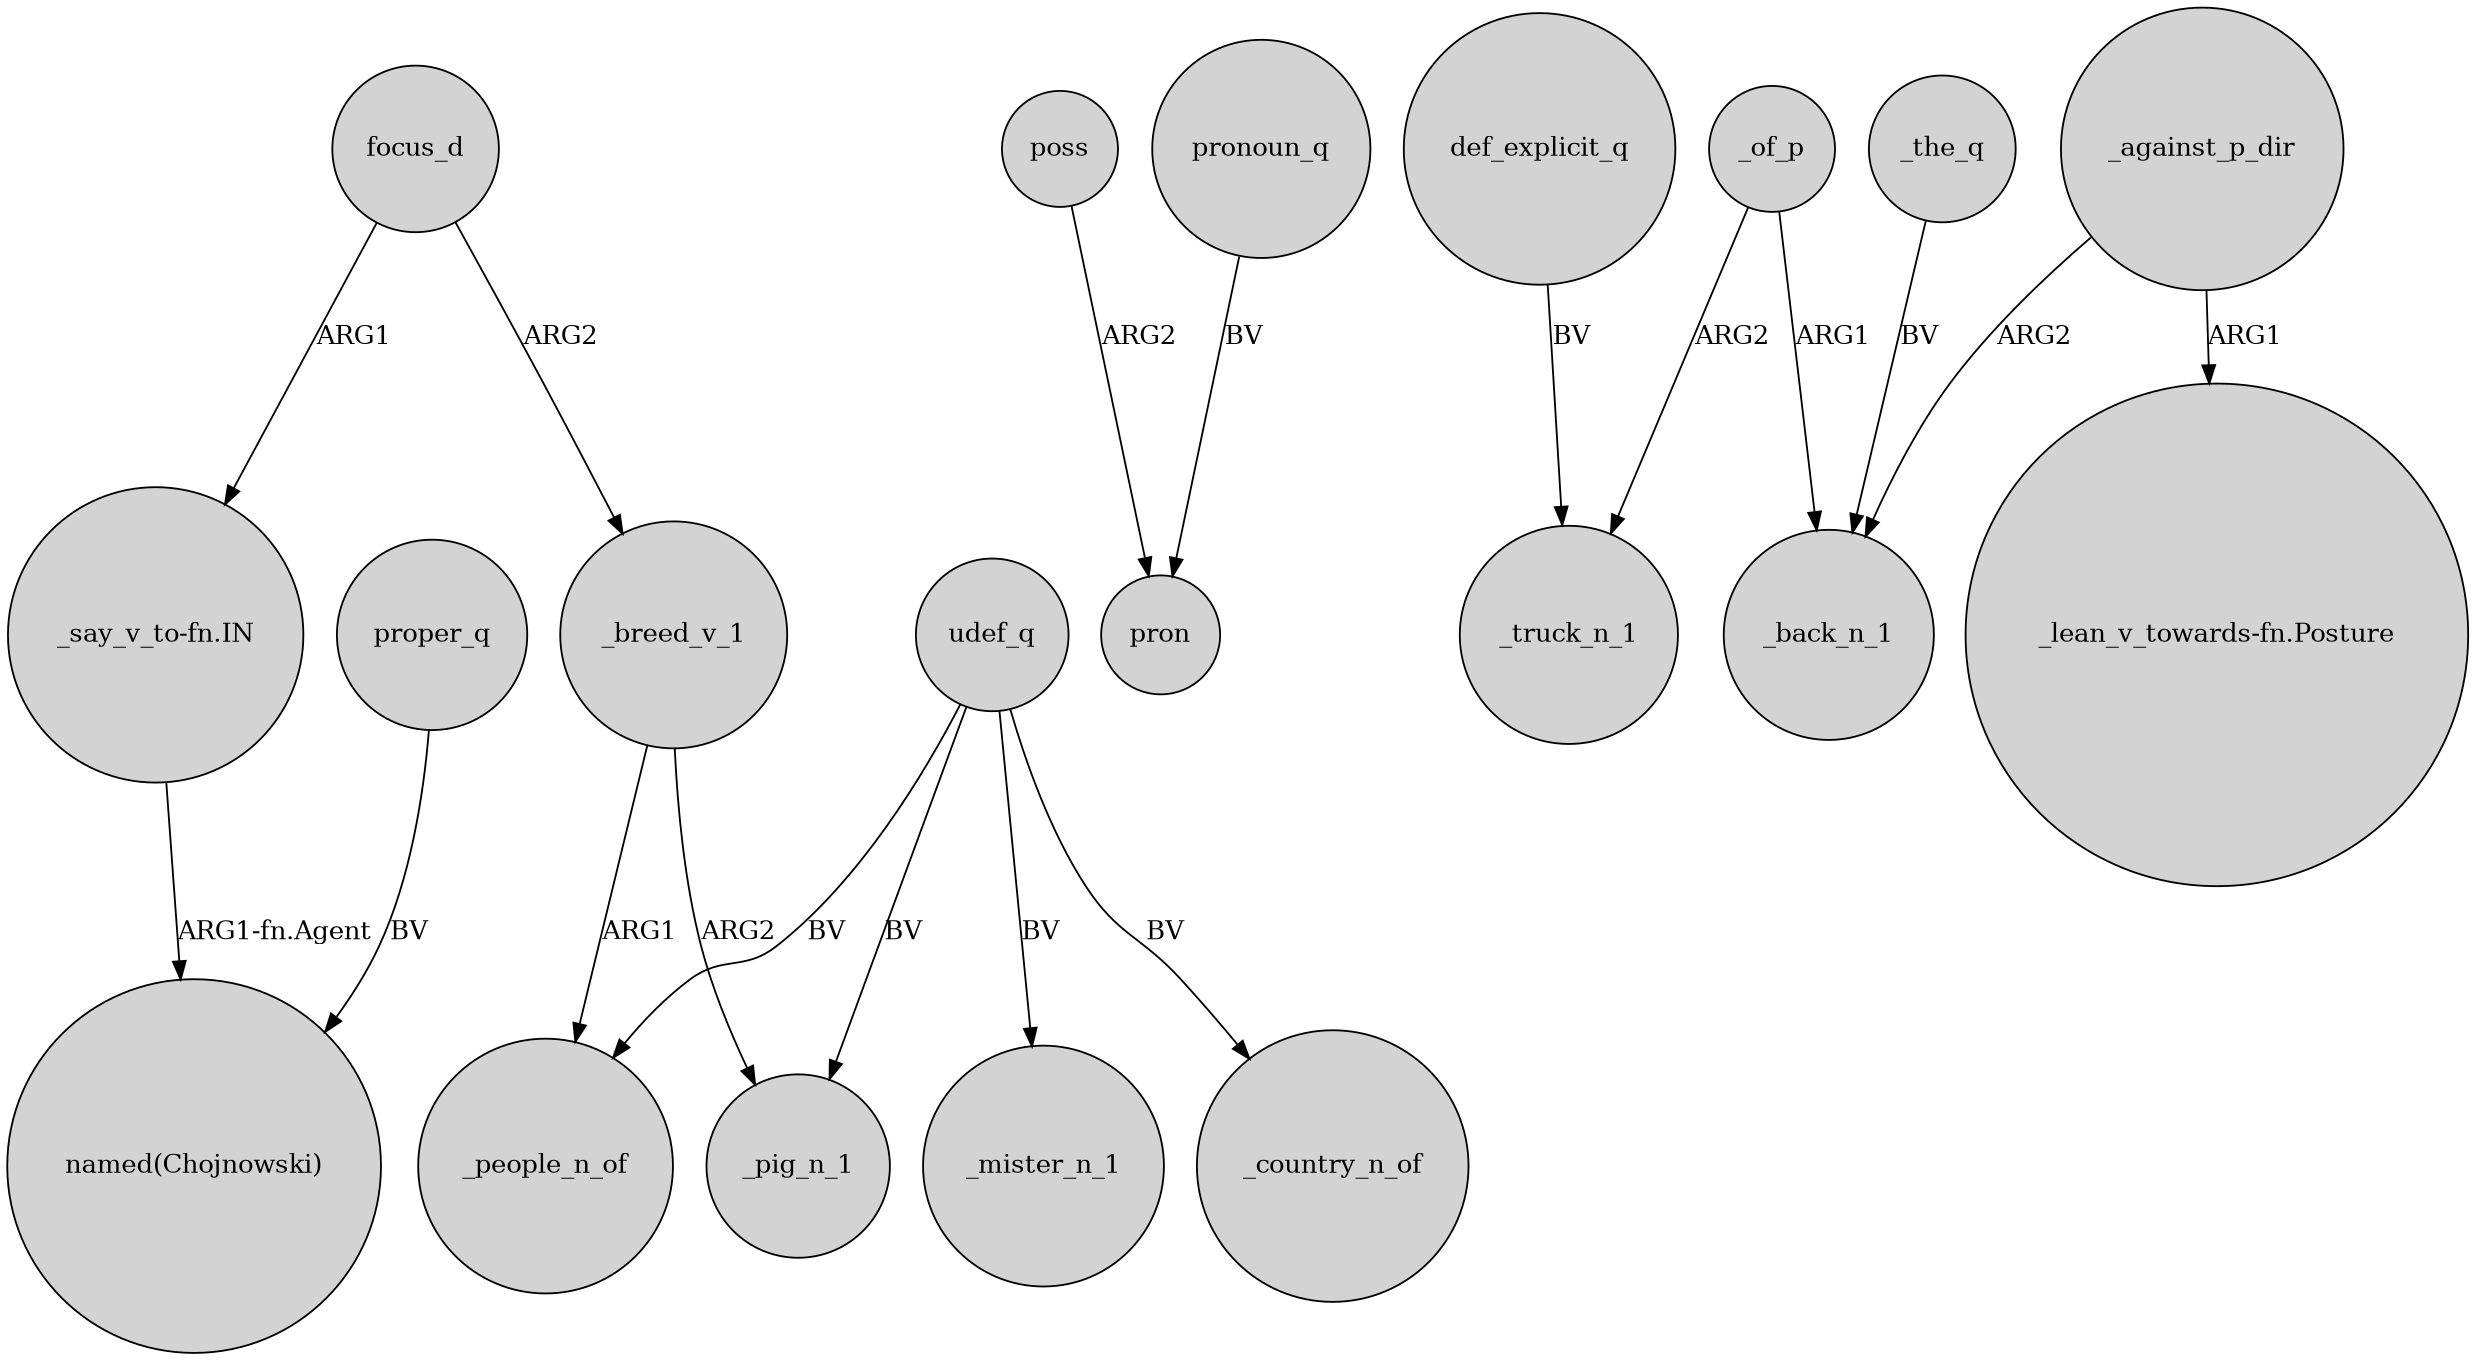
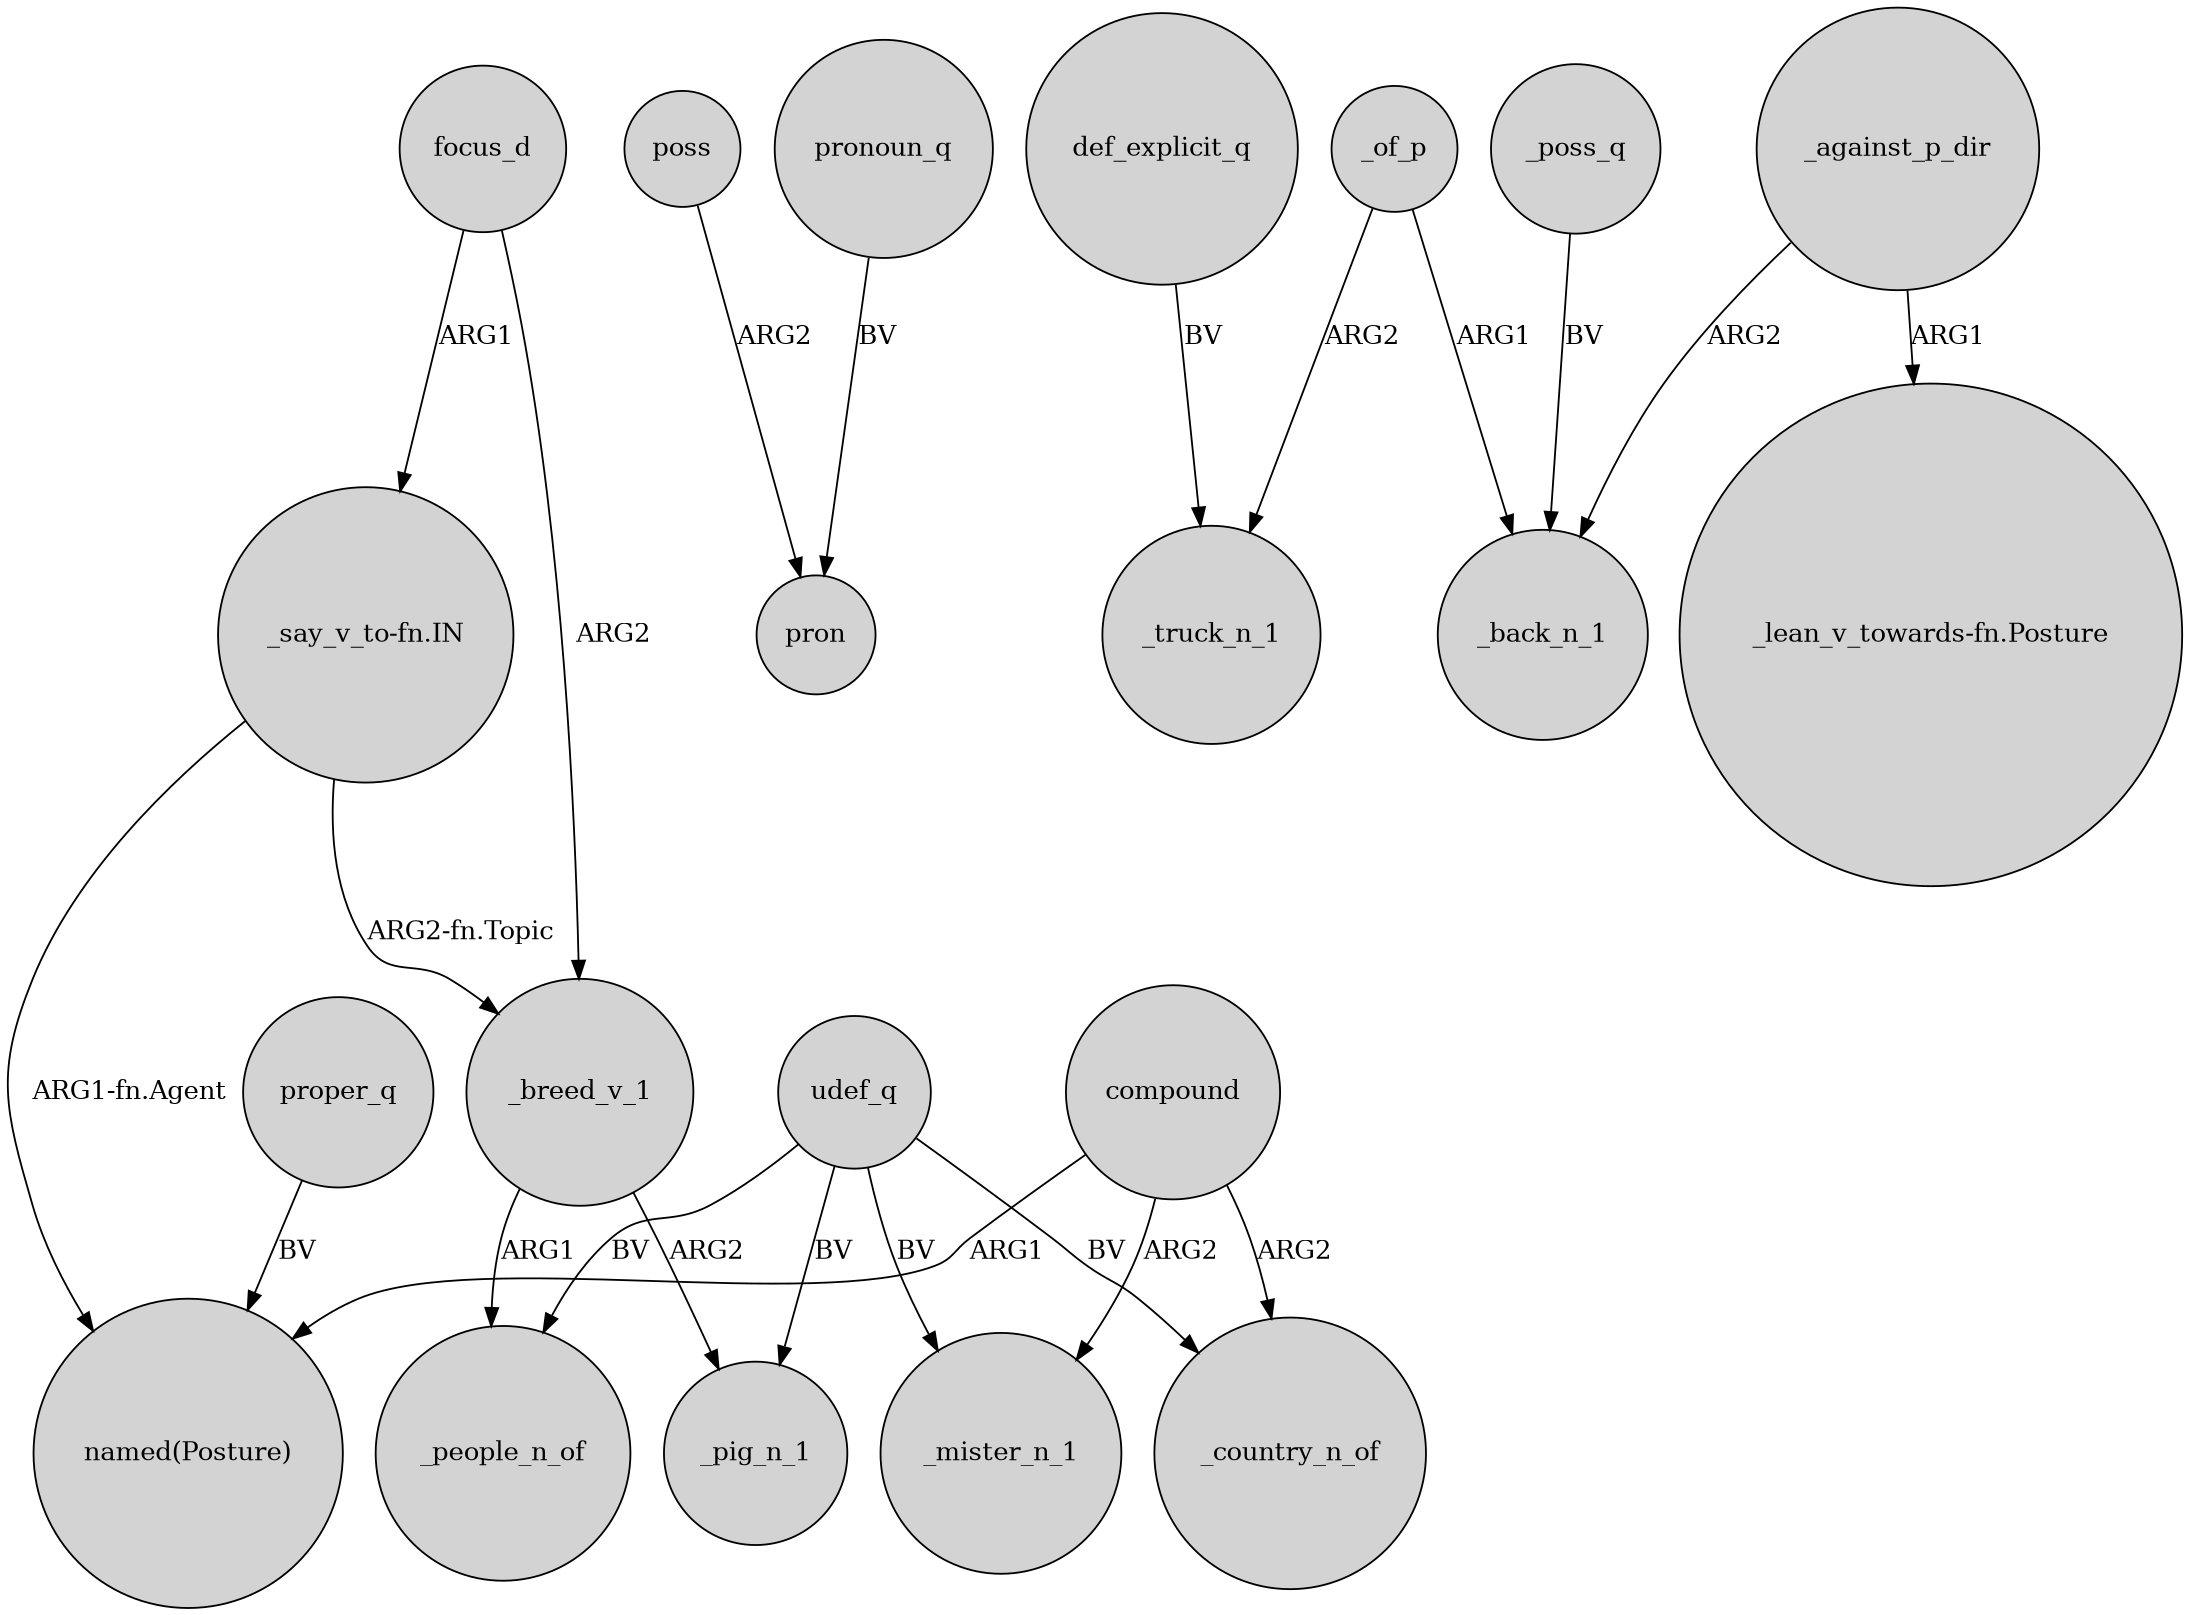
node "_the_q": label "_the_q" -> "_poss_q"
edge "_say_v_to-fn.IN" -> "_breed_v_1": added, label "ARG2-fn.Topic"
node "compound": added
node "named(Chojnowski)": label "named(Chojnowski)" -> "named(Posture)"
